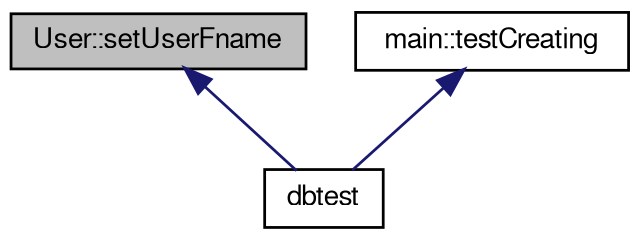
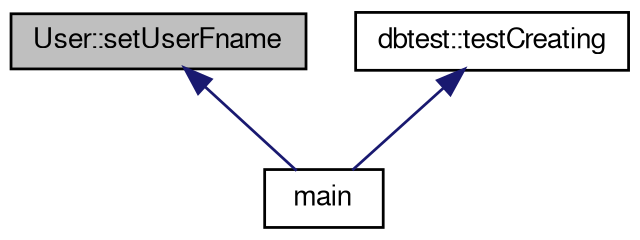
node "main::testCreating": label "main::testCreating" -> "dbtest::testCreating"
node "dbtest": label "dbtest" -> "main"
